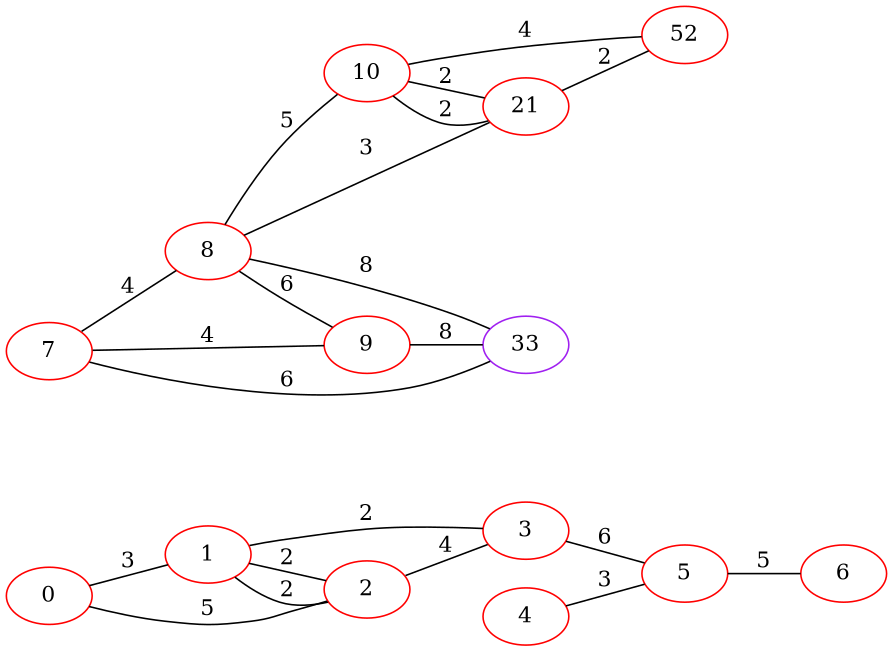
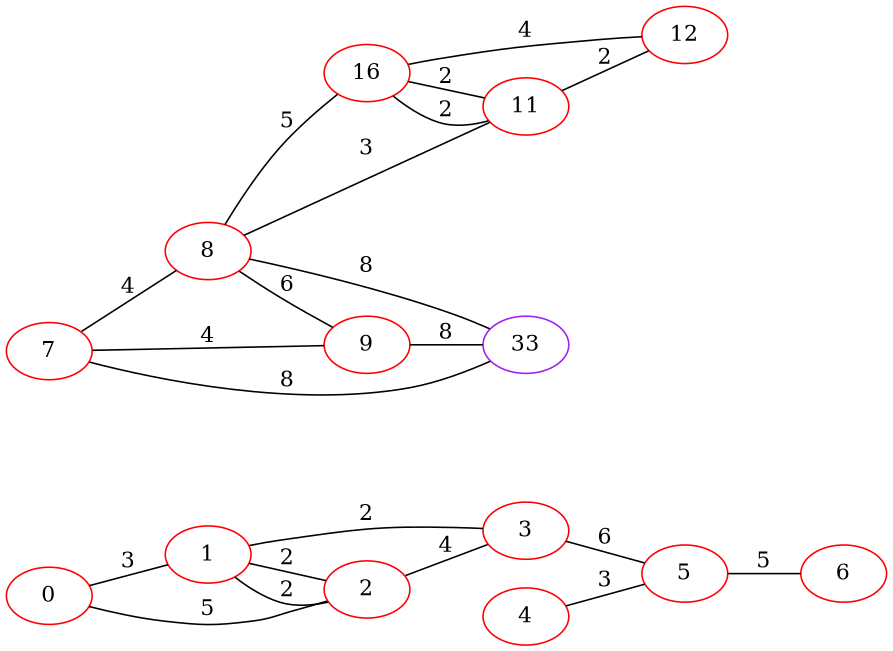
node "52": label "52" -> "12"
node "10": label "10" -> "16"
node "21": label "21" -> "11"
edge "33" -- "7": label "6" -> "8"
